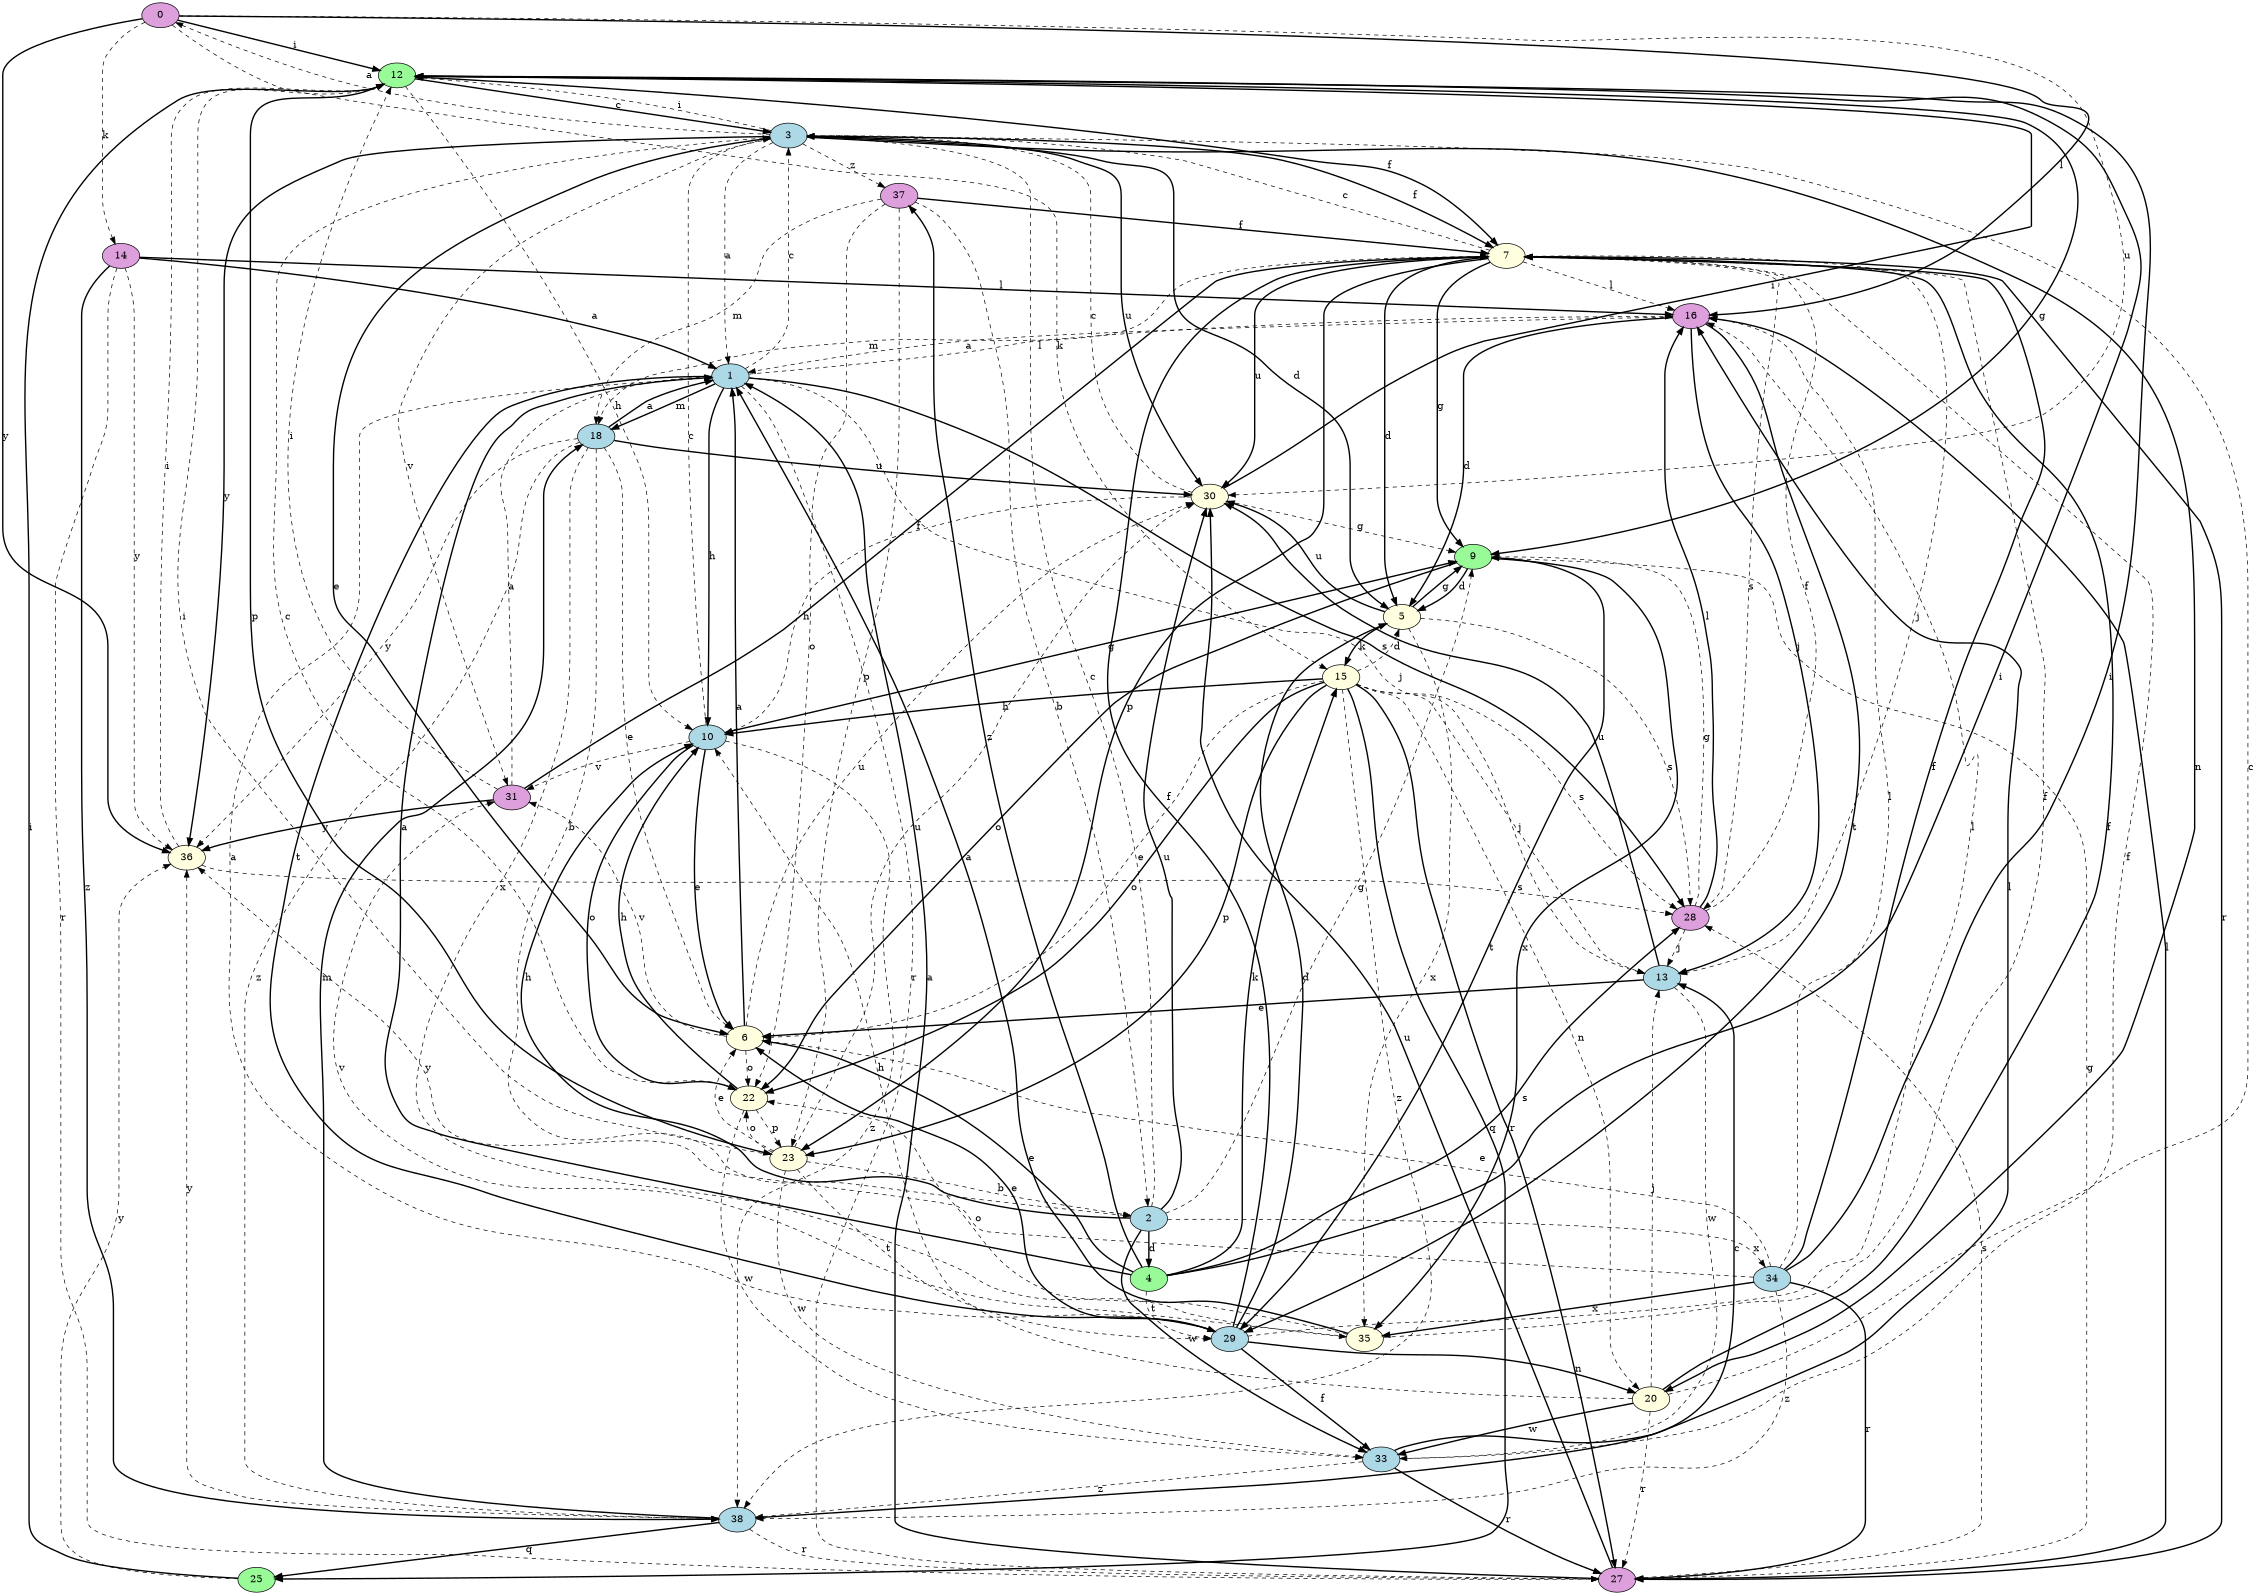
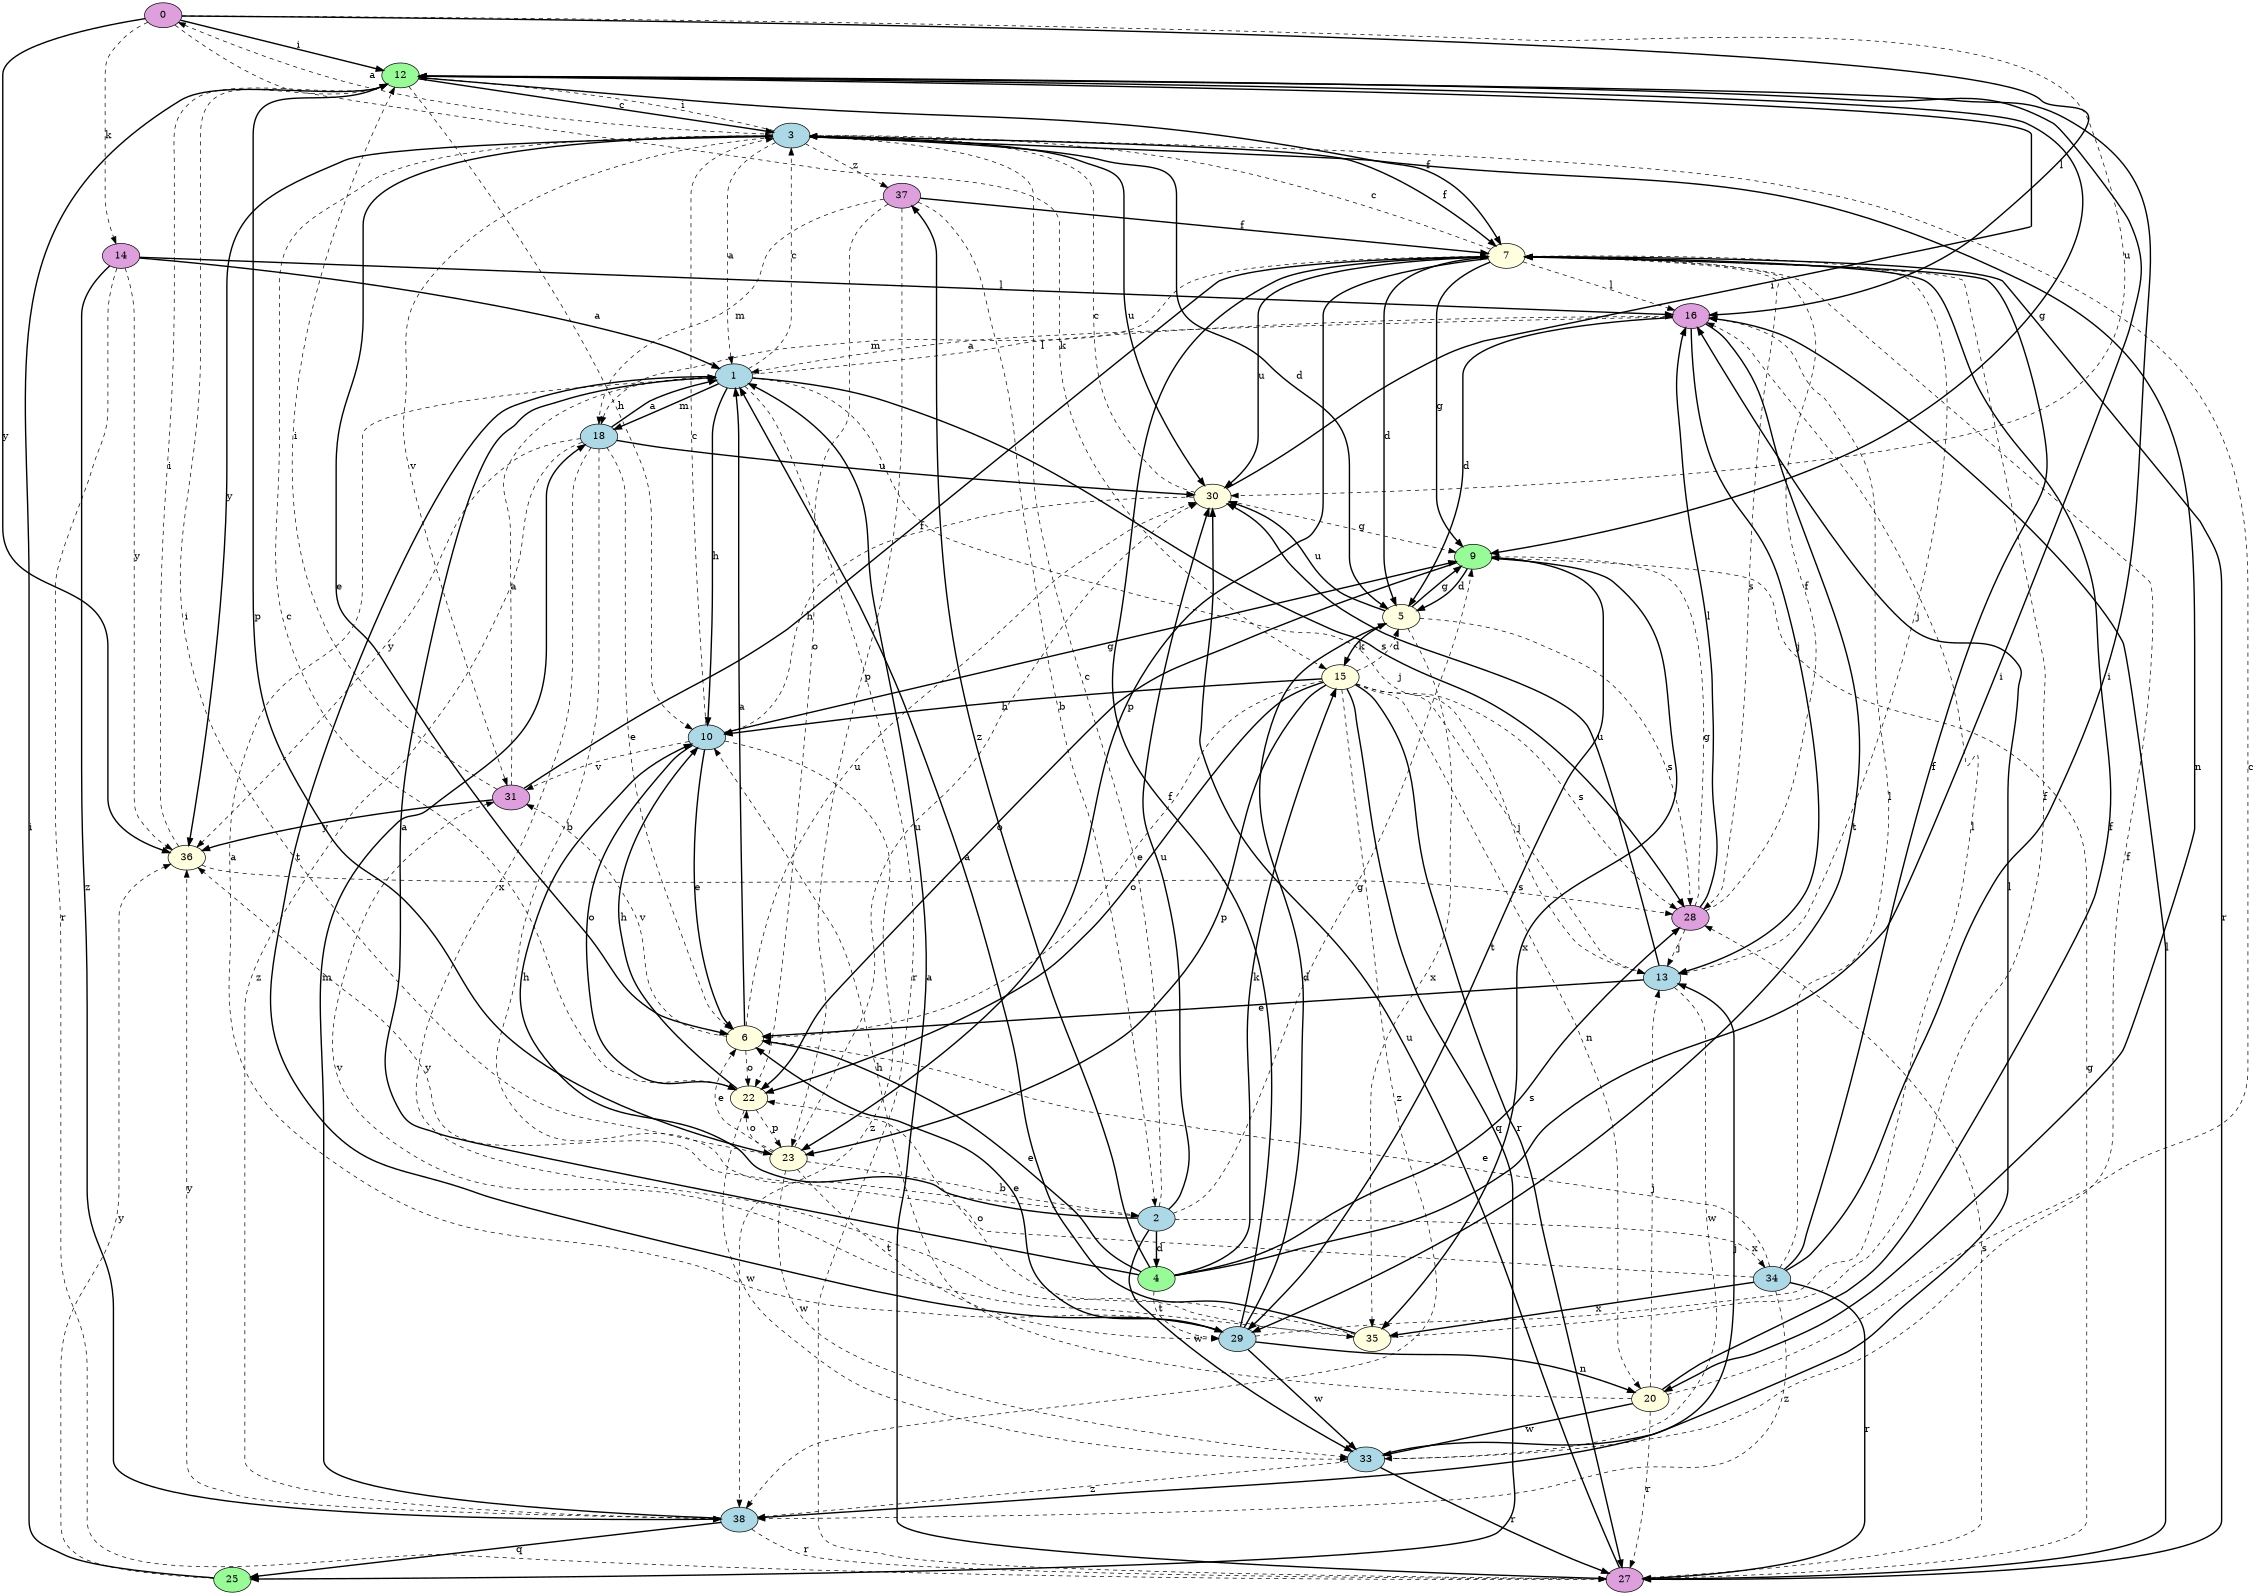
edge "38" -> "13": label "c" -> "j"
edge "29" -> "33": label "f" -> "w"
